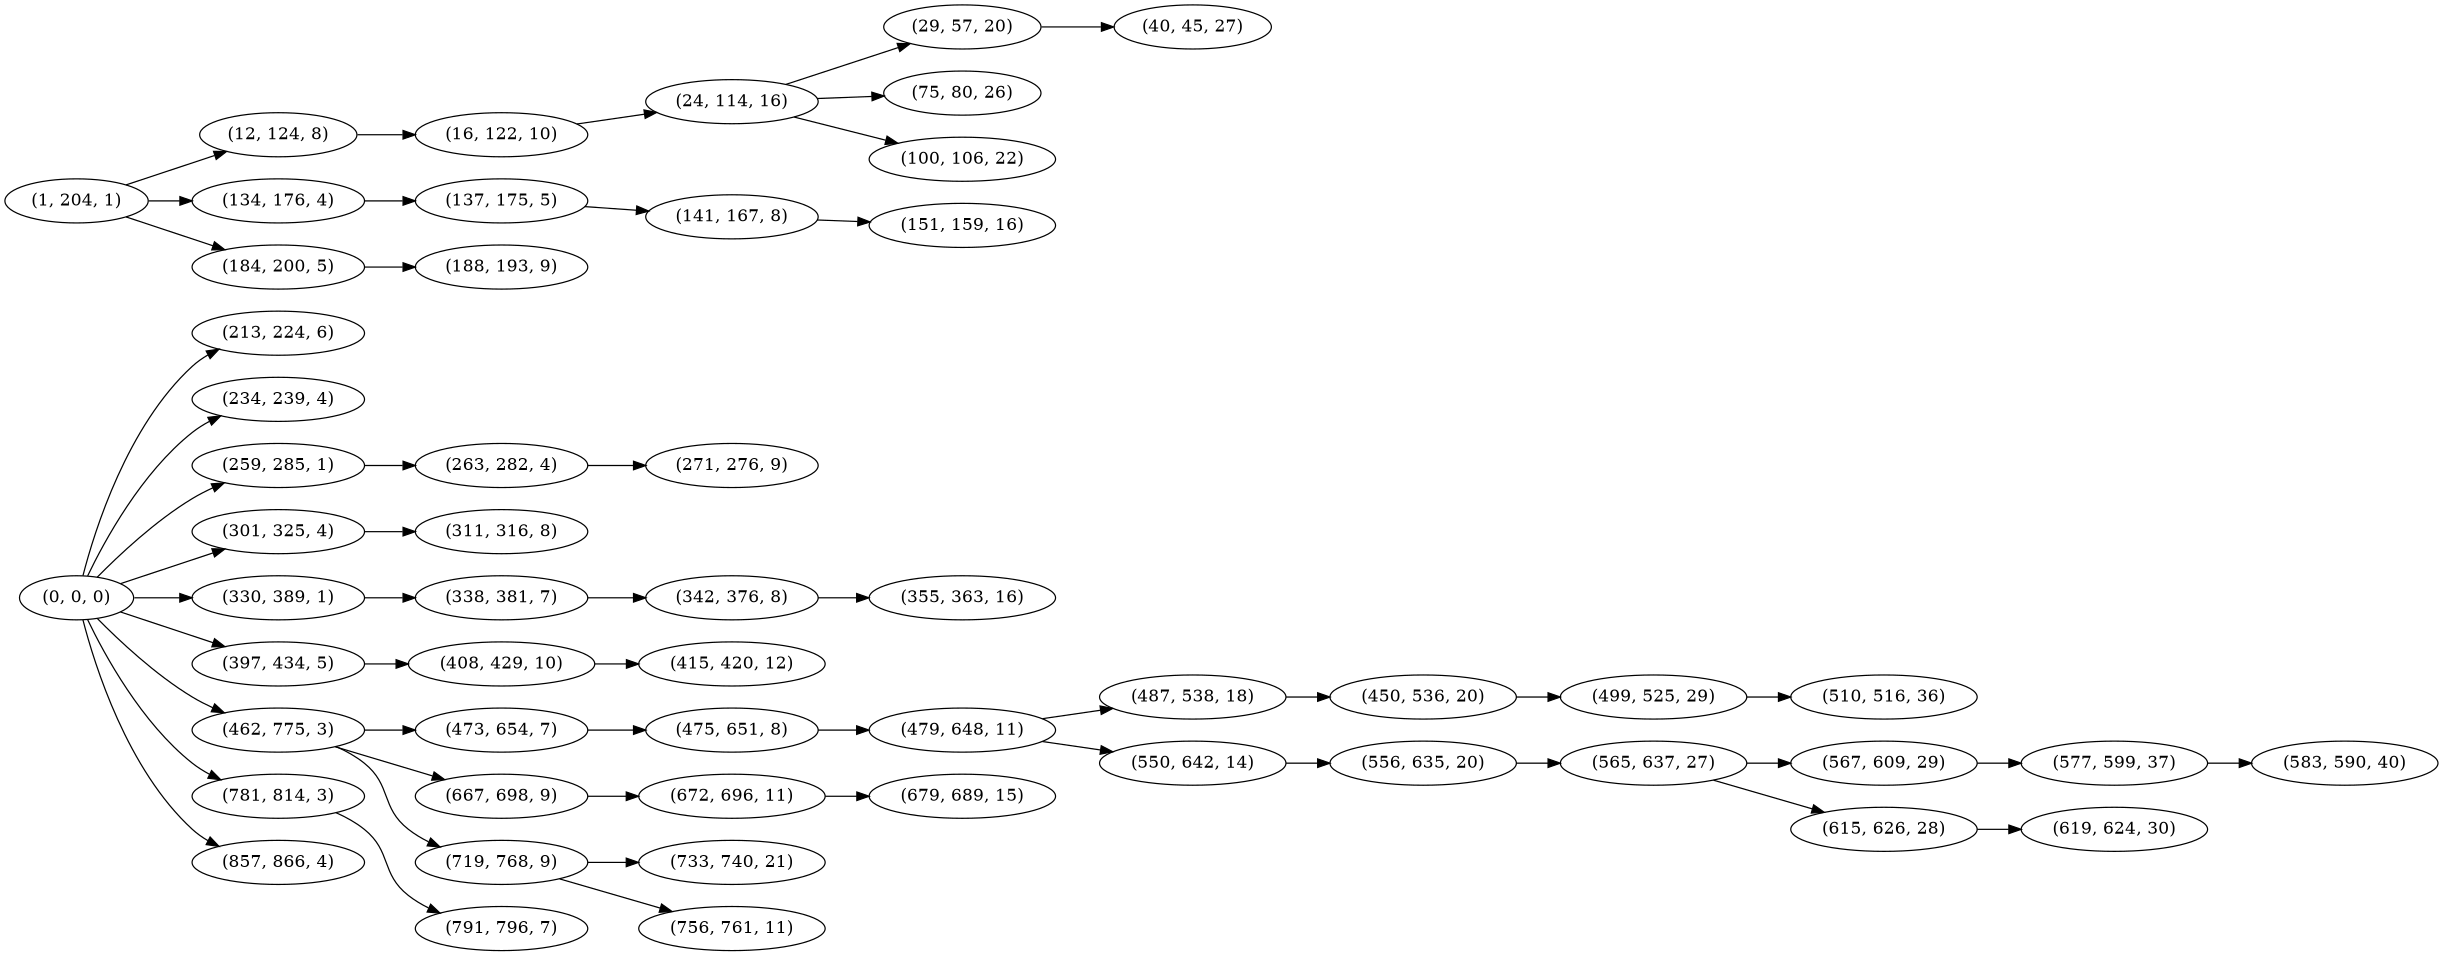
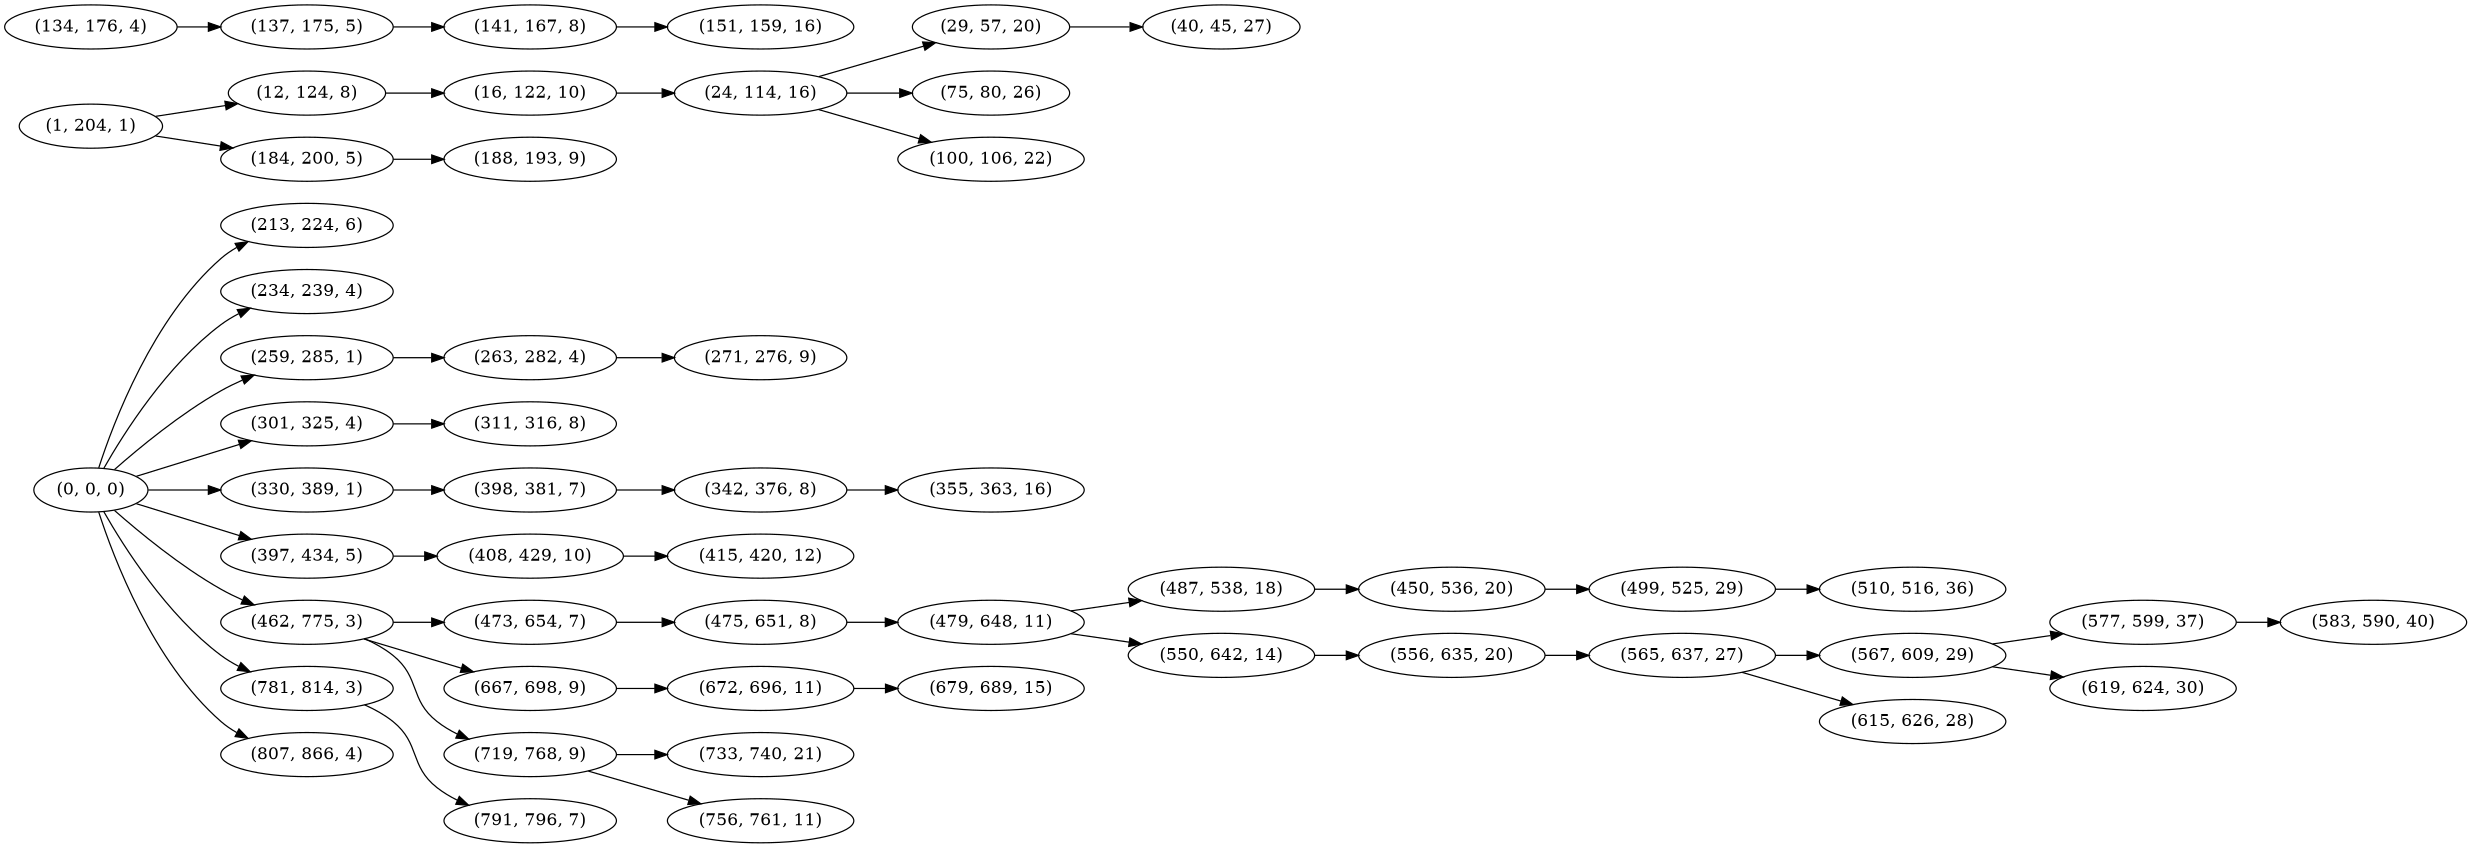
edge "(1, 204, 1)" -> "(134, 176, 4)": removed
node "(338, 381, 7)": label "(338, 381, 7)" -> "(398, 381, 7)"
edge "(615, 626, 28)" -> "(619, 624, 30)": now "(567, 609, 29)" -> "(619, 624, 30)"
node "(857, 866, 4)": label "(857, 866, 4)" -> "(807, 866, 4)"
